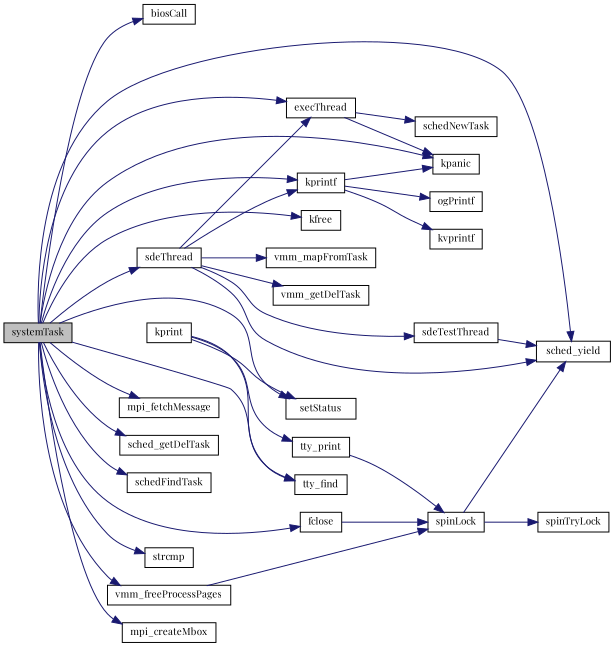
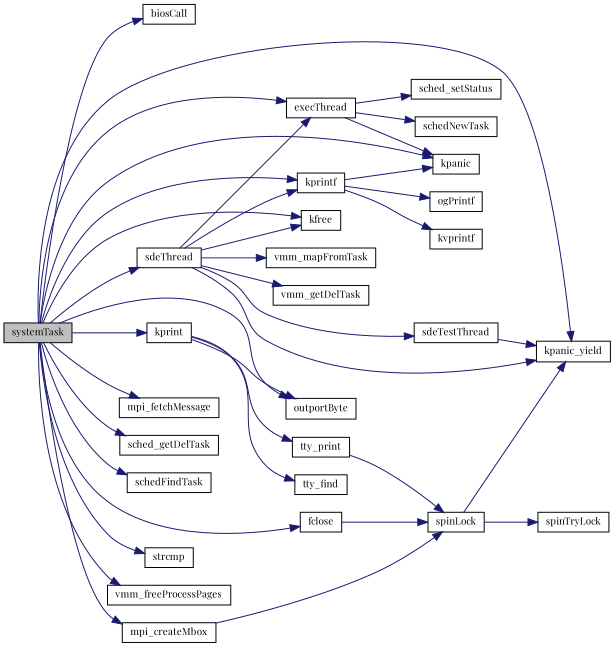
node "sched_setStatus": added
edge "sdeThread" -> "kfree": added
node "sched_yield": label "sched_yield" -> "kpanic_yield"
edge "systemTask" -> "tty_find": now "systemTask" -> "kprint"
node "setStatus": label "setStatus" -> "outportByte"
edge "vmm_freeProcessPages" -> "spinLock": now "mpi_createMbox" -> "spinLock"
